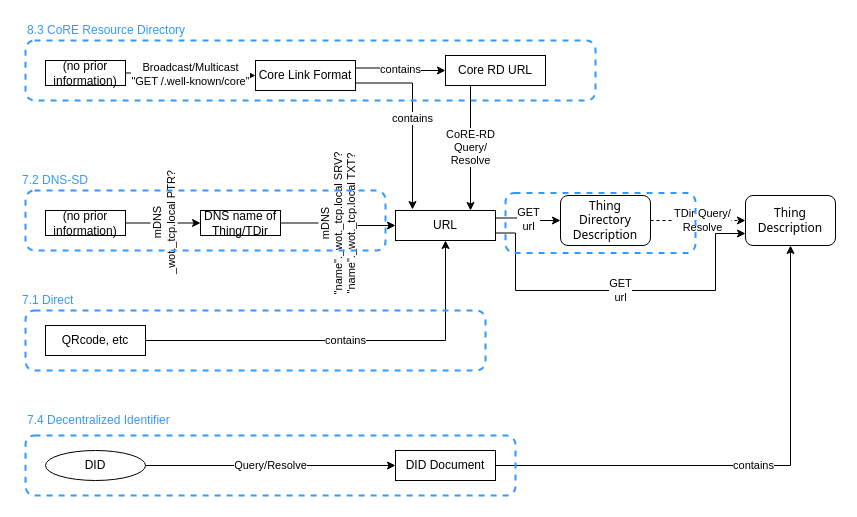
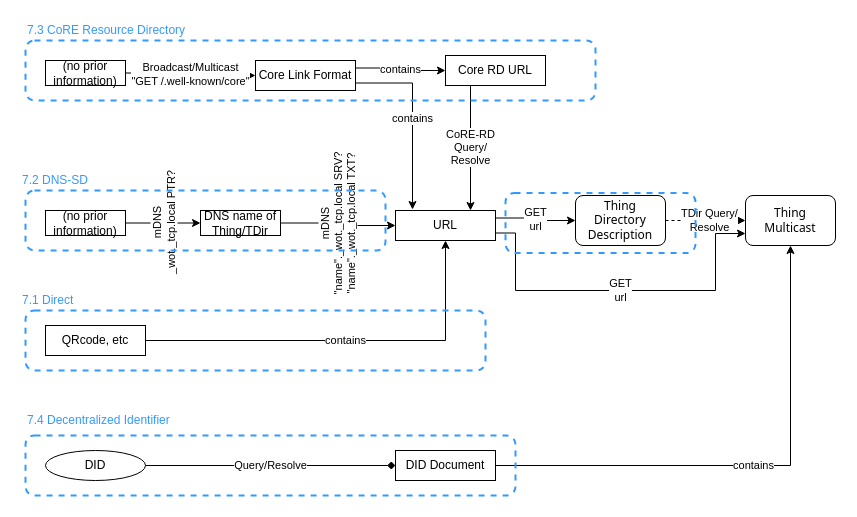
node "8.3 CoRE Resource Directory": label "8.3 CoRE Resource Directory" -> "7.3 CoRE Resource Directory"
node "Thing Directory Description": moved (606, 221) -> (621, 221)
node "Thing Description": label "Thing Description" -> "Thing Multicast"
edge "DID" -> "DID Document": arrowhead classic -> diamond
